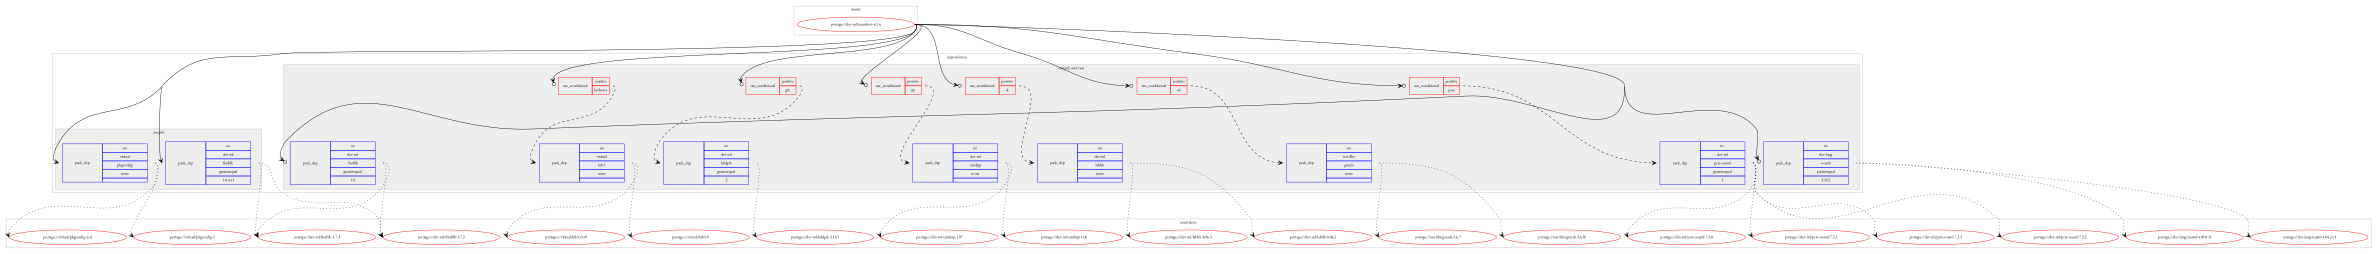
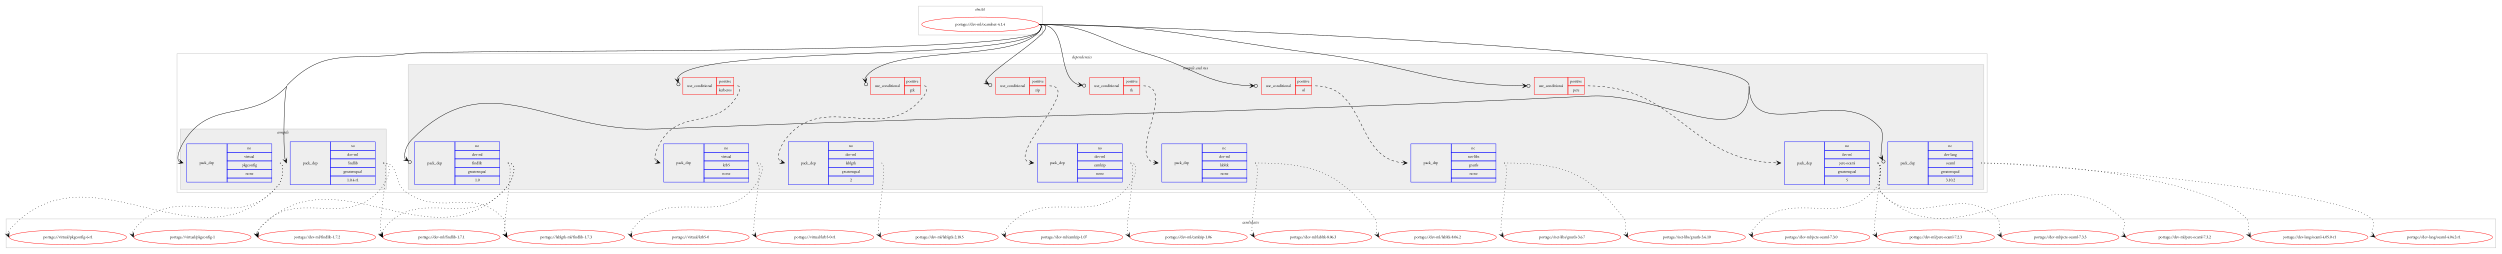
node "portage://dev-ml/findlib-1.7.3": label "portage://dev-ml/findlib-1.7.3" -> "portage://lablgtk-ml/findlib-1.7.3"
node "portage://dev-ml/findlib-1.7.1": added
node "portage://virtual/krb5-0-r0": label "portage://virtual/krb5-0-r0" -> "portage://virtual/krb5-0-r1"
